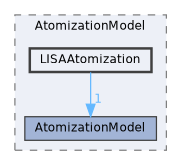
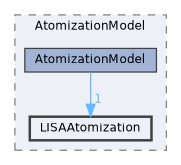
edge "LISAAtomization" -> "AtomizationModel": reversed
